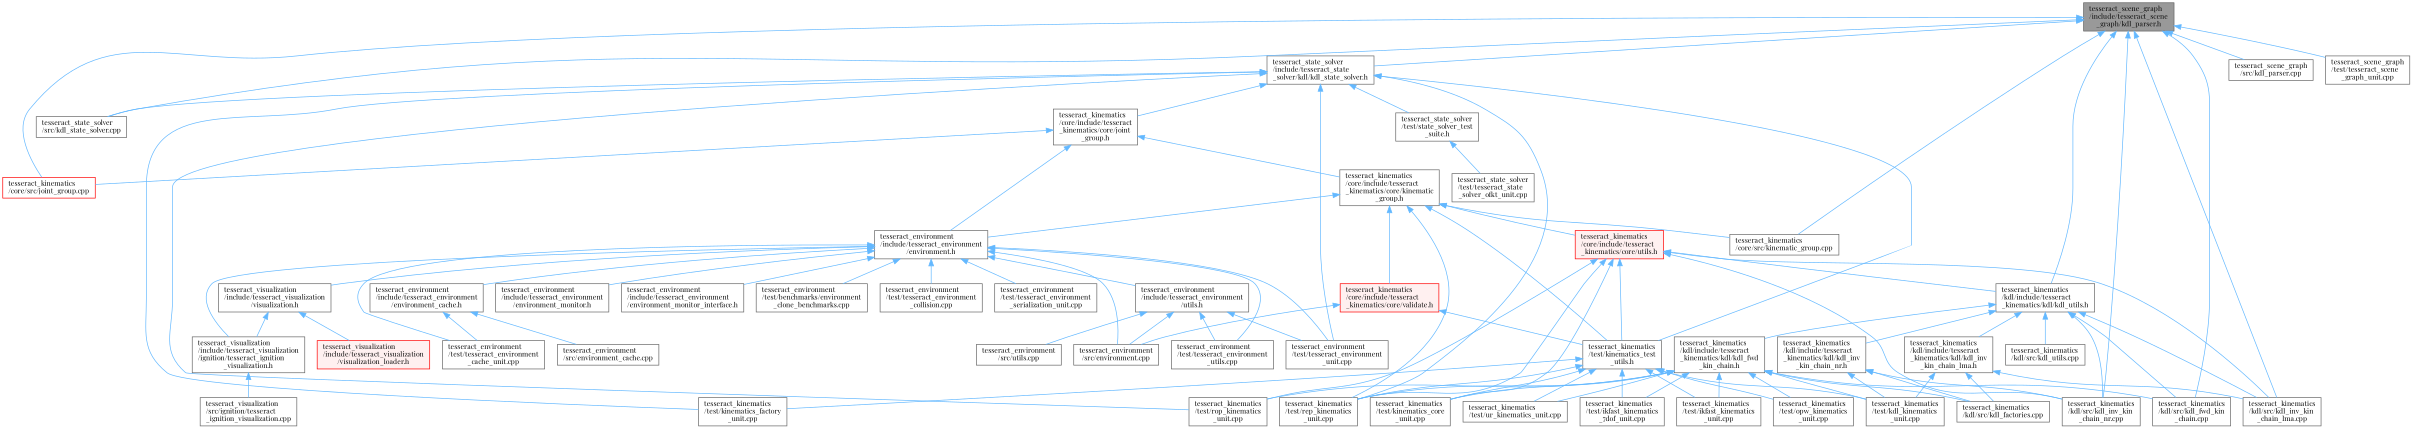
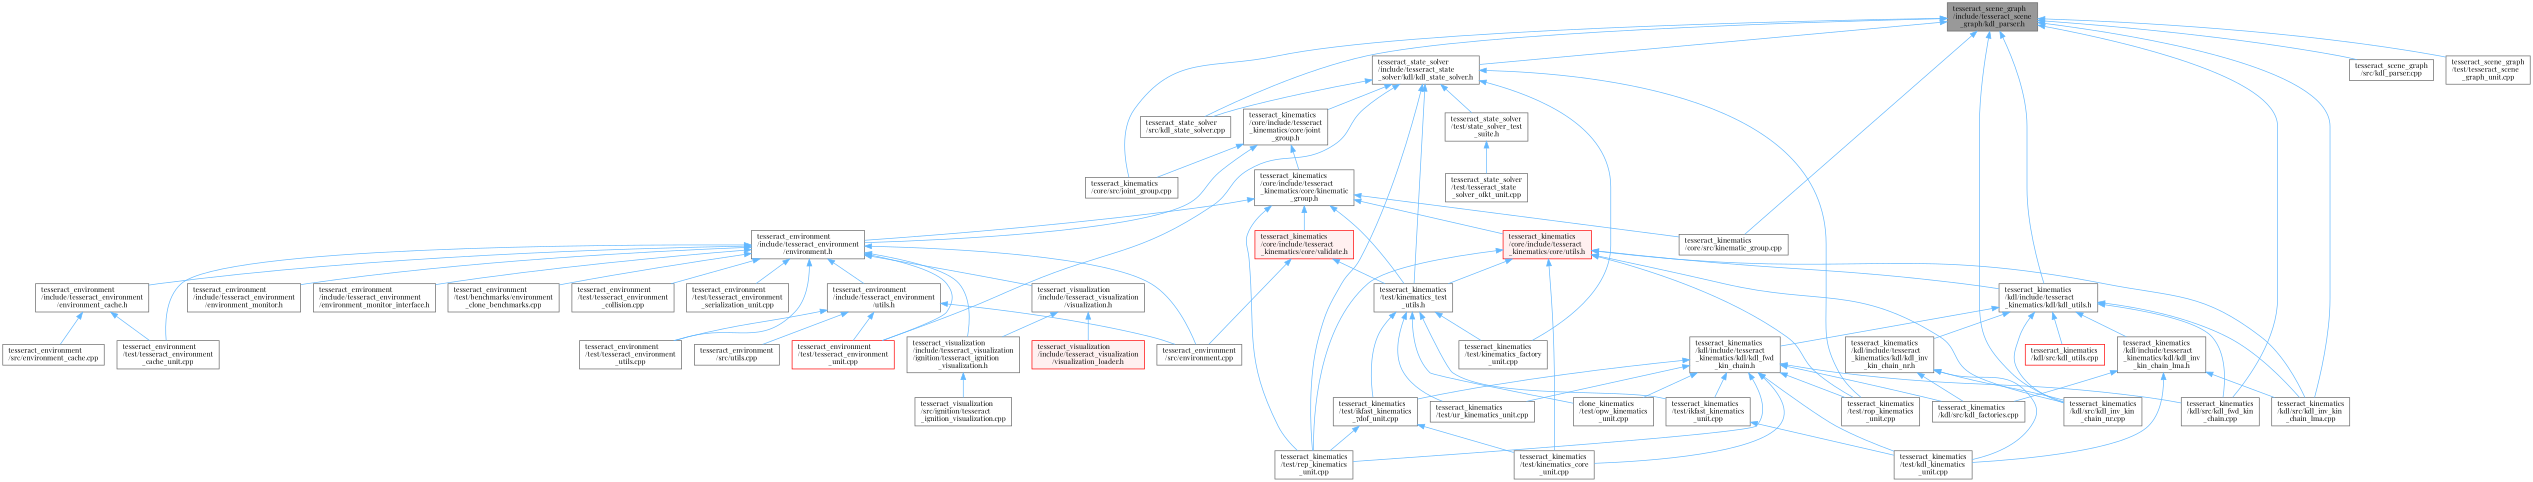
node "tesseract_kinematics /core/src/joint_group.cpp": color red -> grey40
node "tesseract_environment /test/tesseract_environment _unit.cpp": color grey40 -> red
node "tesseract_kinematics /kdl/src/kdl_utils.cpp": color grey40 -> red
edge "tesseract_kinematics /test/kinematics_core _unit.cpp" -> "tesseract_kinematics /test/kinematics_test _utils.h": now "tesseract_kinematics /test/kinematics_core _unit.cpp" -> "tesseract_kinematics /test/ikfast_kinematics _7dof_unit.cpp"
edge "tesseract_kinematics /test/rep_kinematics _unit.cpp" -> "tesseract_kinematics /test/kinematics_test _utils.h": now "tesseract_kinematics /test/rep_kinematics _unit.cpp" -> "tesseract_kinematics /test/ikfast_kinematics _7dof_unit.cpp"
edge "tesseract_kinematics /test/kdl_kinematics _unit.cpp" -> "tesseract_kinematics /test/kinematics_test _utils.h": now "tesseract_kinematics /test/kdl_kinematics _unit.cpp" -> "tesseract_kinematics /test/ikfast_kinematics _unit.cpp"
node "tesseract_kinematics /test/opw_kinematics _unit.cpp": label "tesseract_kinematics /test/opw_kinematics _unit.cpp" -> "clone_kinematics /test/opw_kinematics _unit.cpp"
